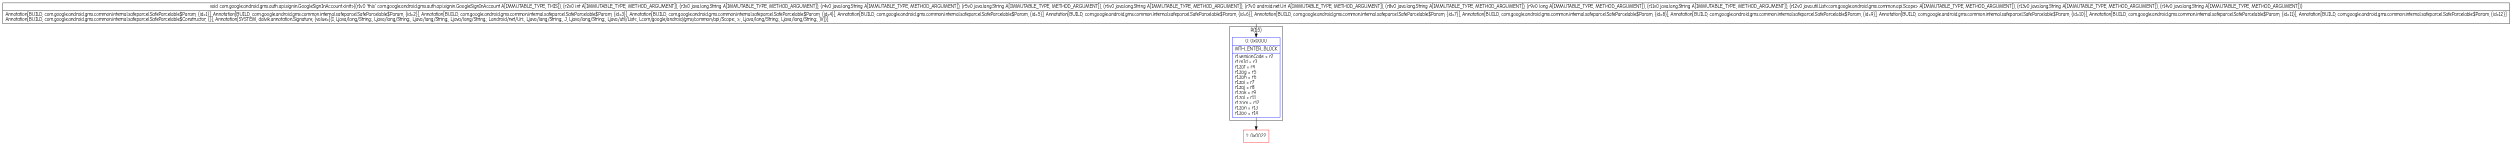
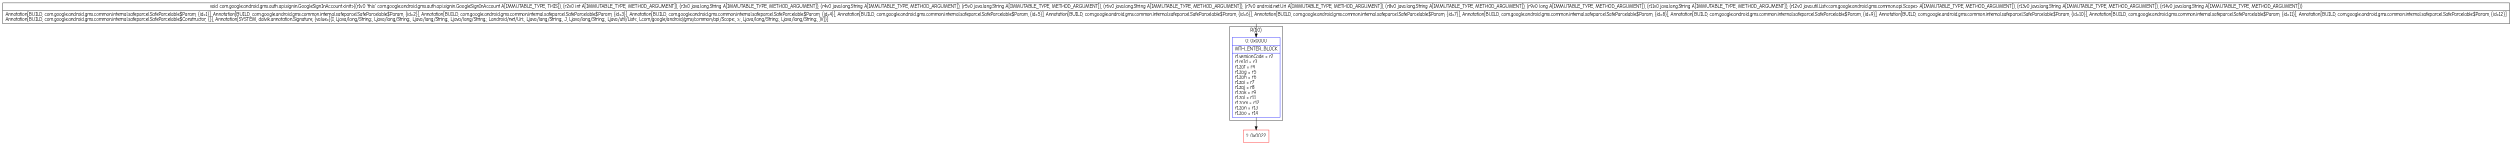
cluster "R(1:5)": label "R(1:5)" -> "R(1:0)"
